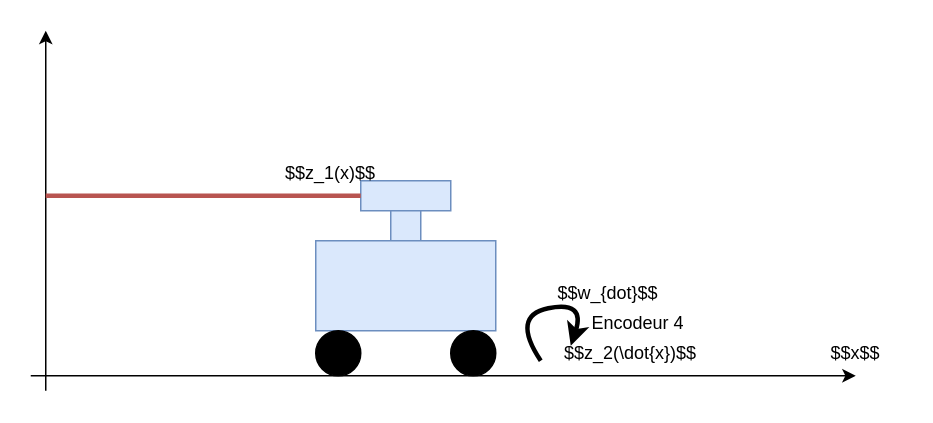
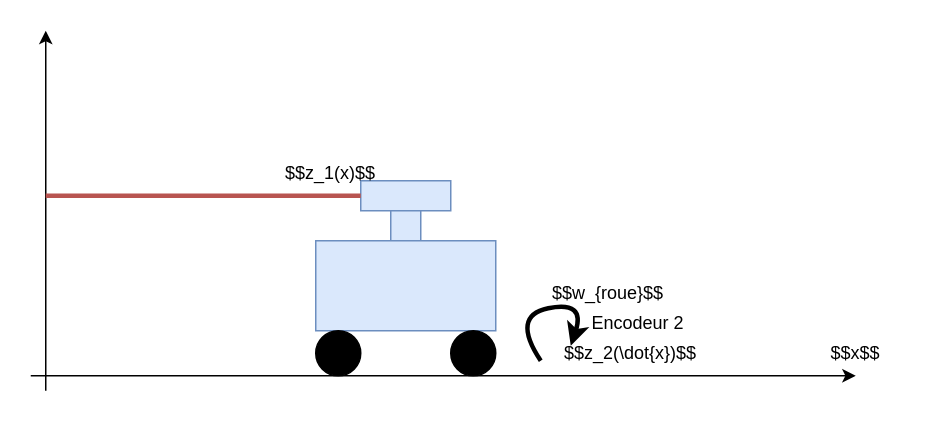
node "$$w_{dot}$$": label "$$w_{dot}$$" -> "$$w_{roue}$$"
node "Encodeur 4": label "Encodeur 4" -> "Encodeur 2"
